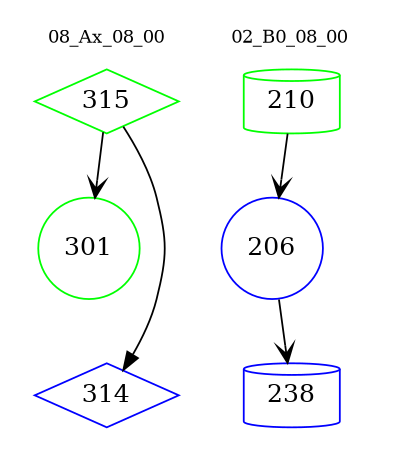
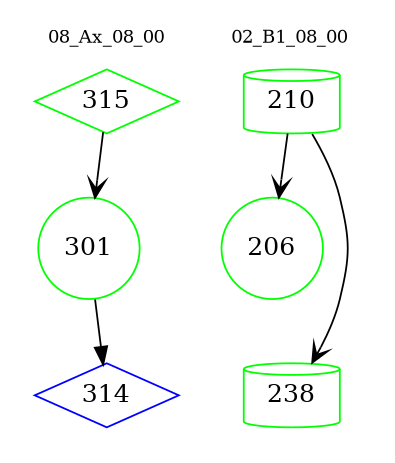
cluster "02_B0_08_00": label "02_B0_08_00" -> "02_B1_08_00"
edge "315" -> "314": now "301" -> "314"
node "206": color blue -> green
edge "206" -> "238": now "210" -> "238"
node "238": color blue -> green
